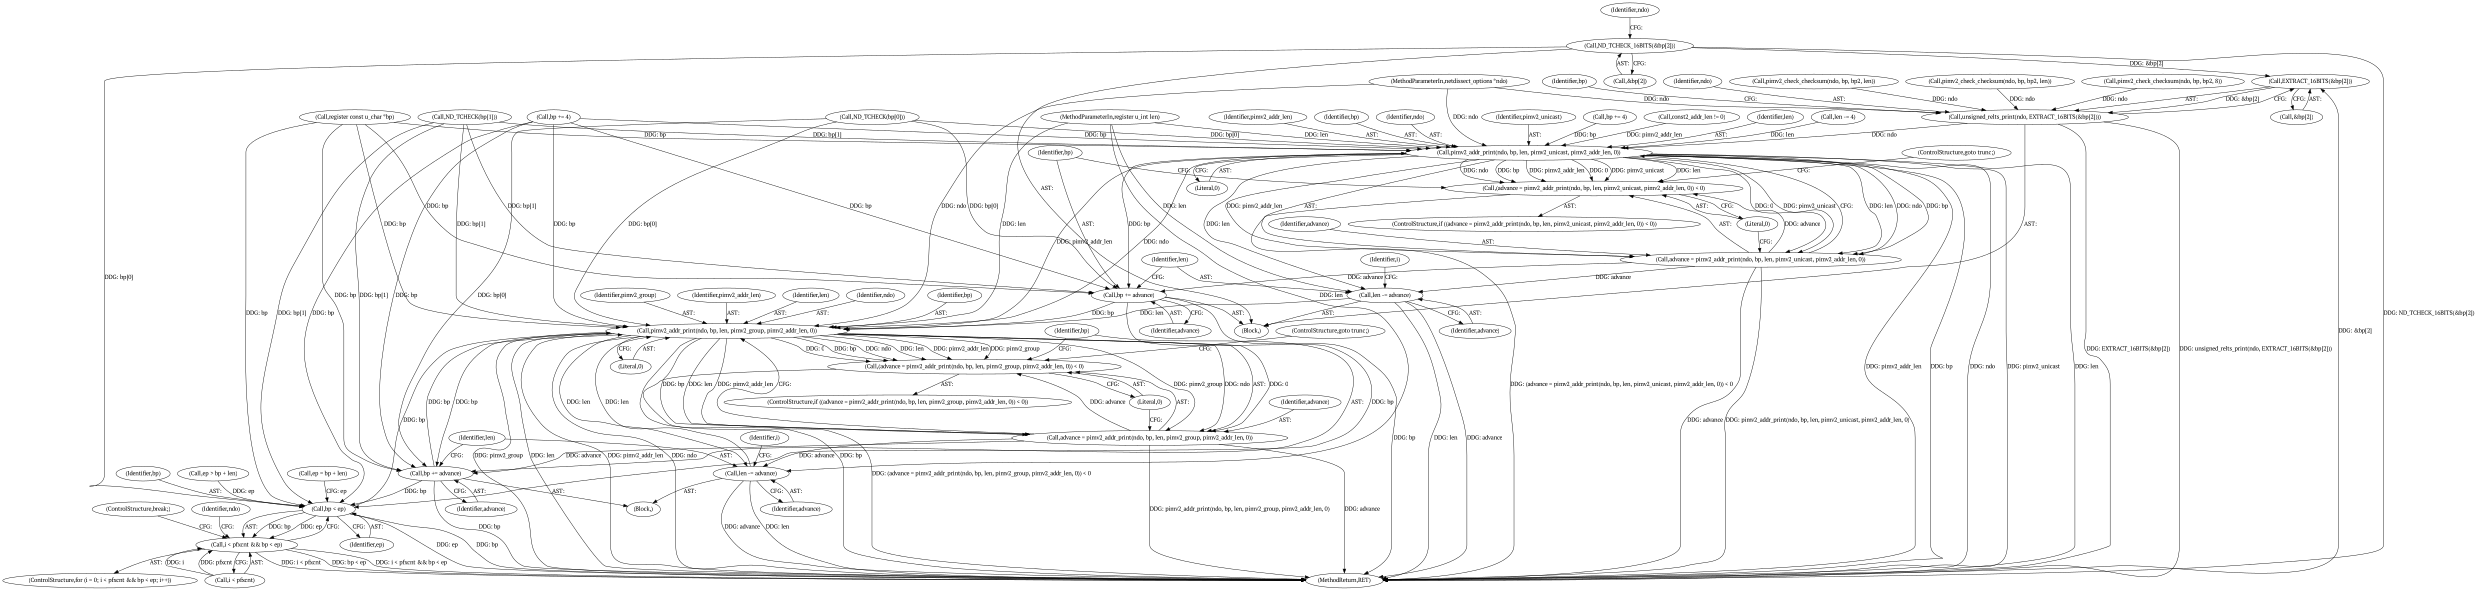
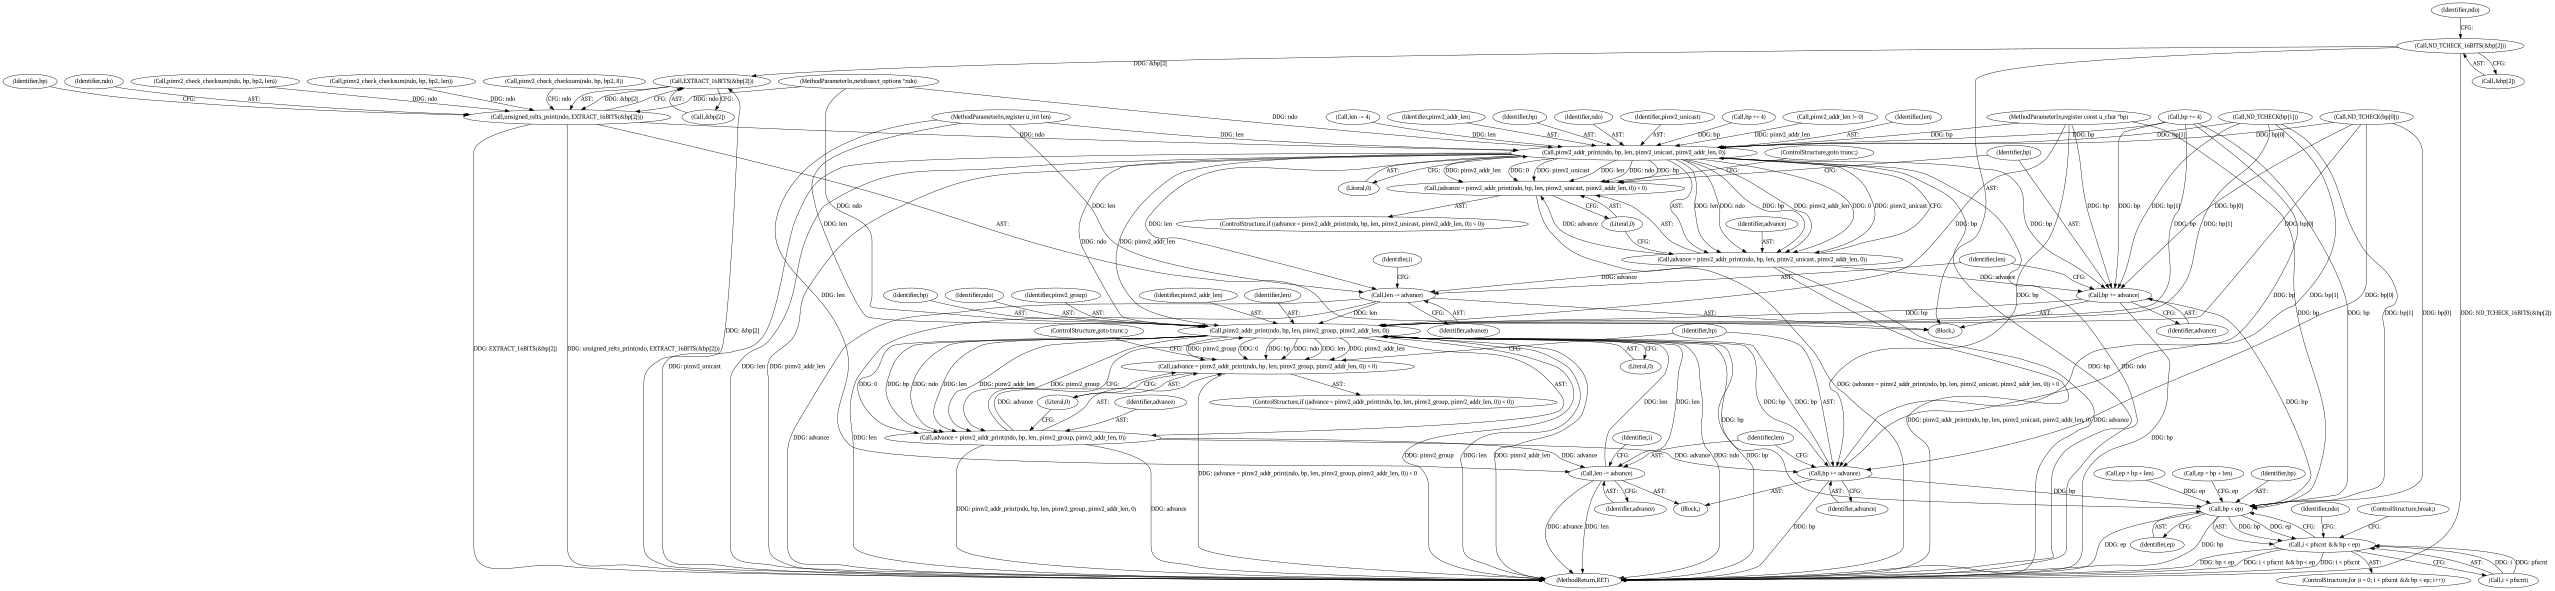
edge "(Call,ND_TCHECK_16BITS(&bp[2]))" -> "(Call,bp < ep)": now "(Call,ND_TCHECK(bp[0]))" -> "(Call,bp < ep)"
edge "(Call,pimv2_check_checksum(ndo, bp, bp2, 8))" -> "(Call,unsigned_relts_print(ndo, EXTRACT_16BITS(&bp[2])))": label "DDG: ndo" -> "CFG: ndo"
node "(Call,register const u_char *bp)": label "(Call,register const u_char *bp)" -> "(MethodParameterIn,register const u_char *bp)"
node "(Call,const2_addr_len != 0)": label "(Call,const2_addr_len != 0)" -> "(Call,pimv2_addr_len != 0)"
